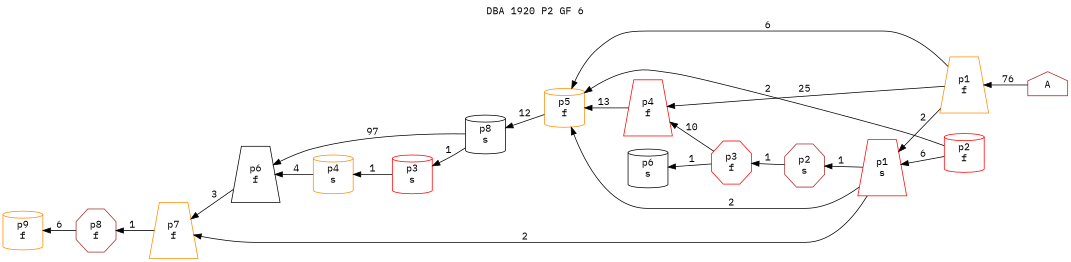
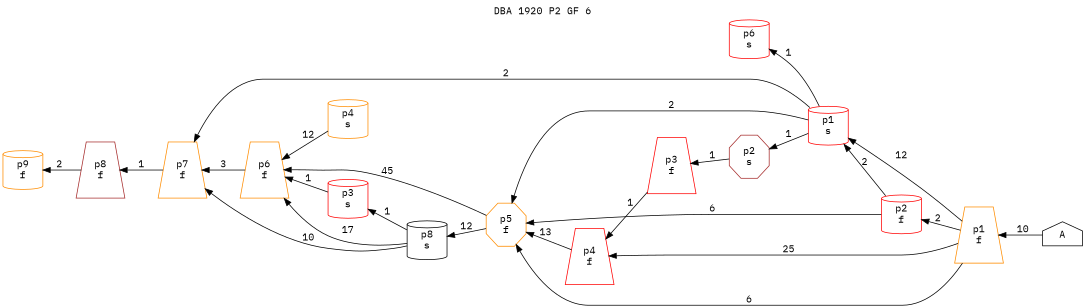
edge "A" -> "p1 f": label "76" -> "10"
node "A": color brown -> black
edge "p2 f" -> "p5 f": label "2" -> "6"
node "p5 f": shape cylinder -> octagon
edge "p1 f" -> "p1 s": label "2" -> "12"
edge "p3 f" -> "p4 f": label "10" -> "1"
edge "p8 s" -> "p6 f": label "97" -> "17"
edge "p2 f" -> "p1 s": label "6" -> "2"
node "p3 f": shape octagon -> trapezium
edge "p3 f" -> "p6 s": now "p1 s" -> "p6 s"
node "p6 s": color black -> red
node "p1 s": shape trapezium -> cylinder
edge "p4 s" -> "p6 f": label "4" -> "12"
node "p6 f": color black -> darkorange
edge "p3 s" -> "p4 s": now "p3 s" -> "p6 f"
edge "p5 f" -> "p6 f": added, label "45"
edge "p8 f" -> "p9 f": label "6" -> "2"
edge "p1 f" -> "p2 f": added, label "2"
node "p8 f": shape octagon -> trapezium
edge "p8 s" -> "p7 f": added, label "10"
